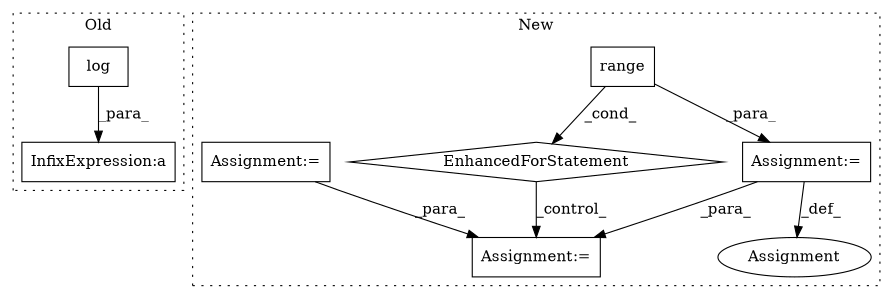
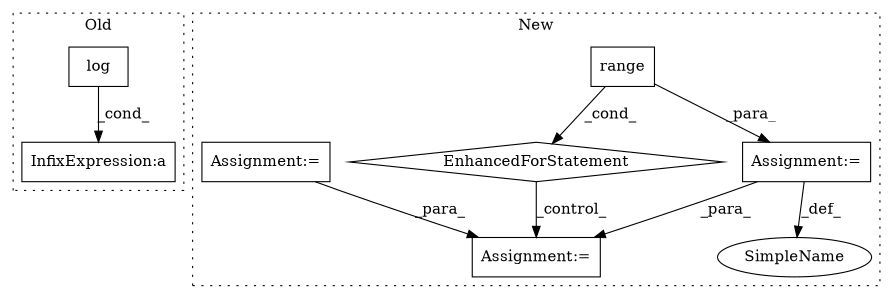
edge "log" -> "InfixExpression:a": label "_para_" -> "_cond_"
node "Assignment": label "Assignment" -> "SimpleName"
